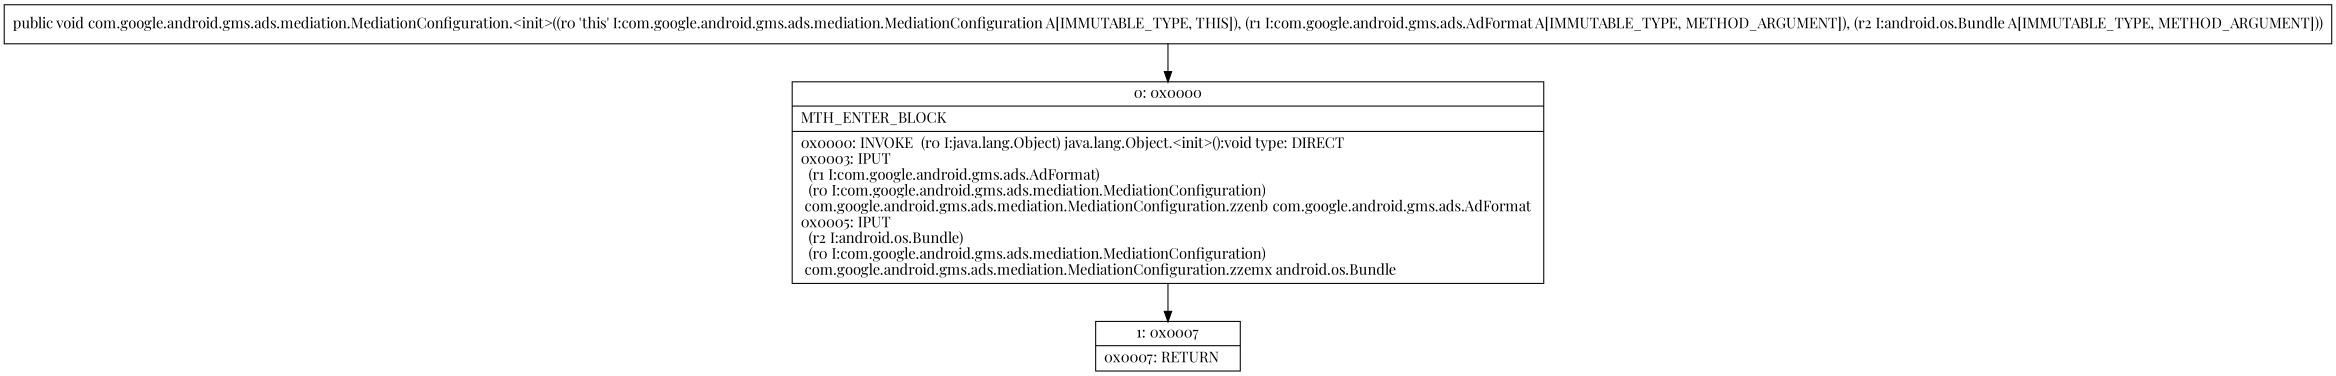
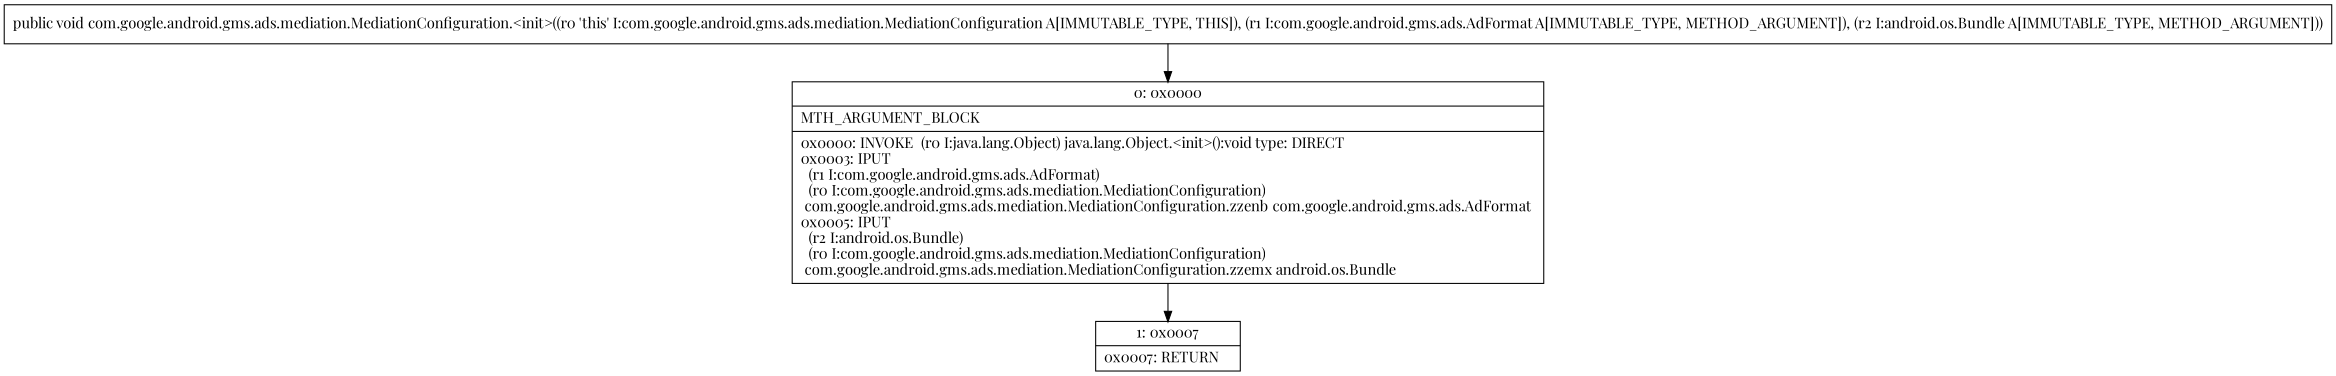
node "0: 0x0000": text "MTH_ENTER_BLOCK" -> "MTH_ARGUMENT_BLOCK"
